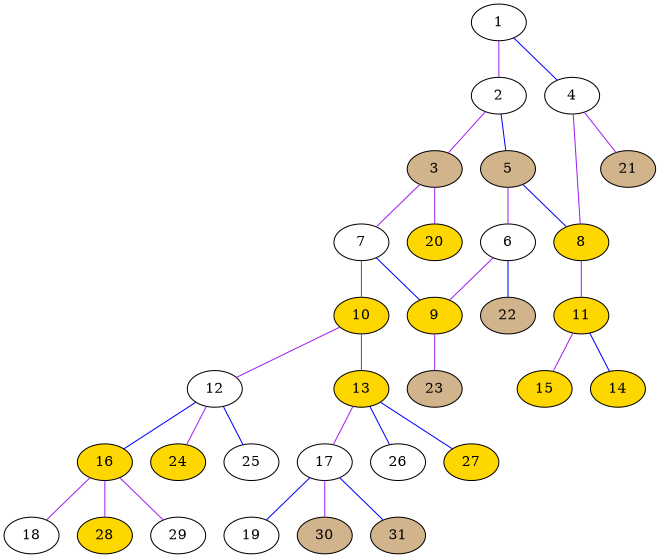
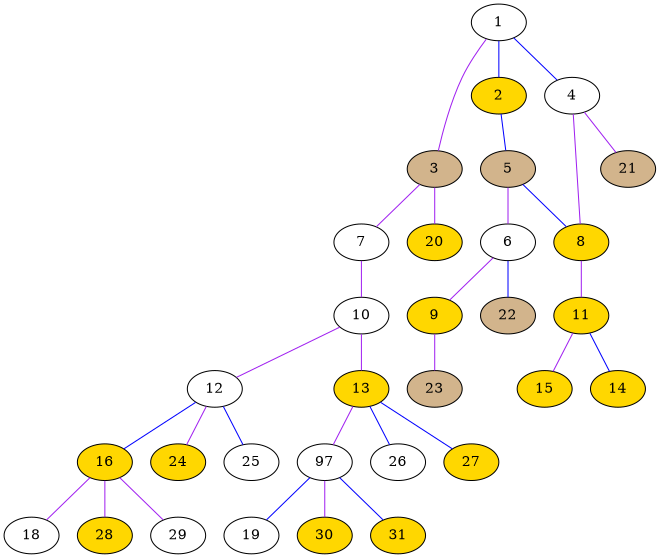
edge "1" -- "2": color purple -> blue
node "2": fillcolor white -> gold
edge "2" -- "3": now "1" -- "3"
edge "7" -- "9": removed
node "10": fillcolor gold -> white
node "17": label "17" -> "97"
node "30": fillcolor tan -> gold
node "31": fillcolor tan -> gold
